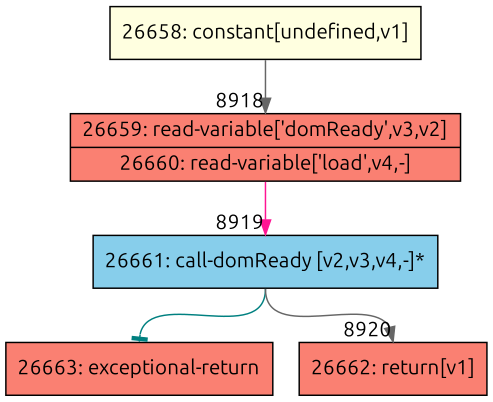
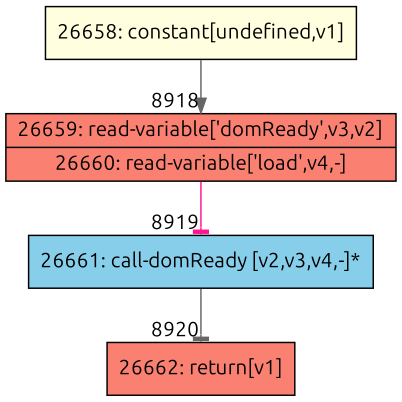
edge "26659: read-variable['domReady',v3,v2]" -> "26661: call-domReady [v2,v3,v4,-]*": arrowhead normal -> tee
edge "26661: call-domReady [v2,v3,v4,-]*" -> "26662: return[v1]": arrowhead normal -> tee
node "26663: exceptional-return": removed
